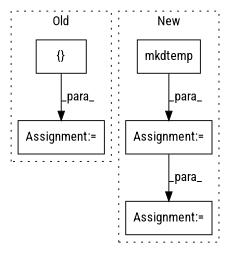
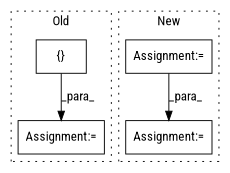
node "mkdtemp": removed
